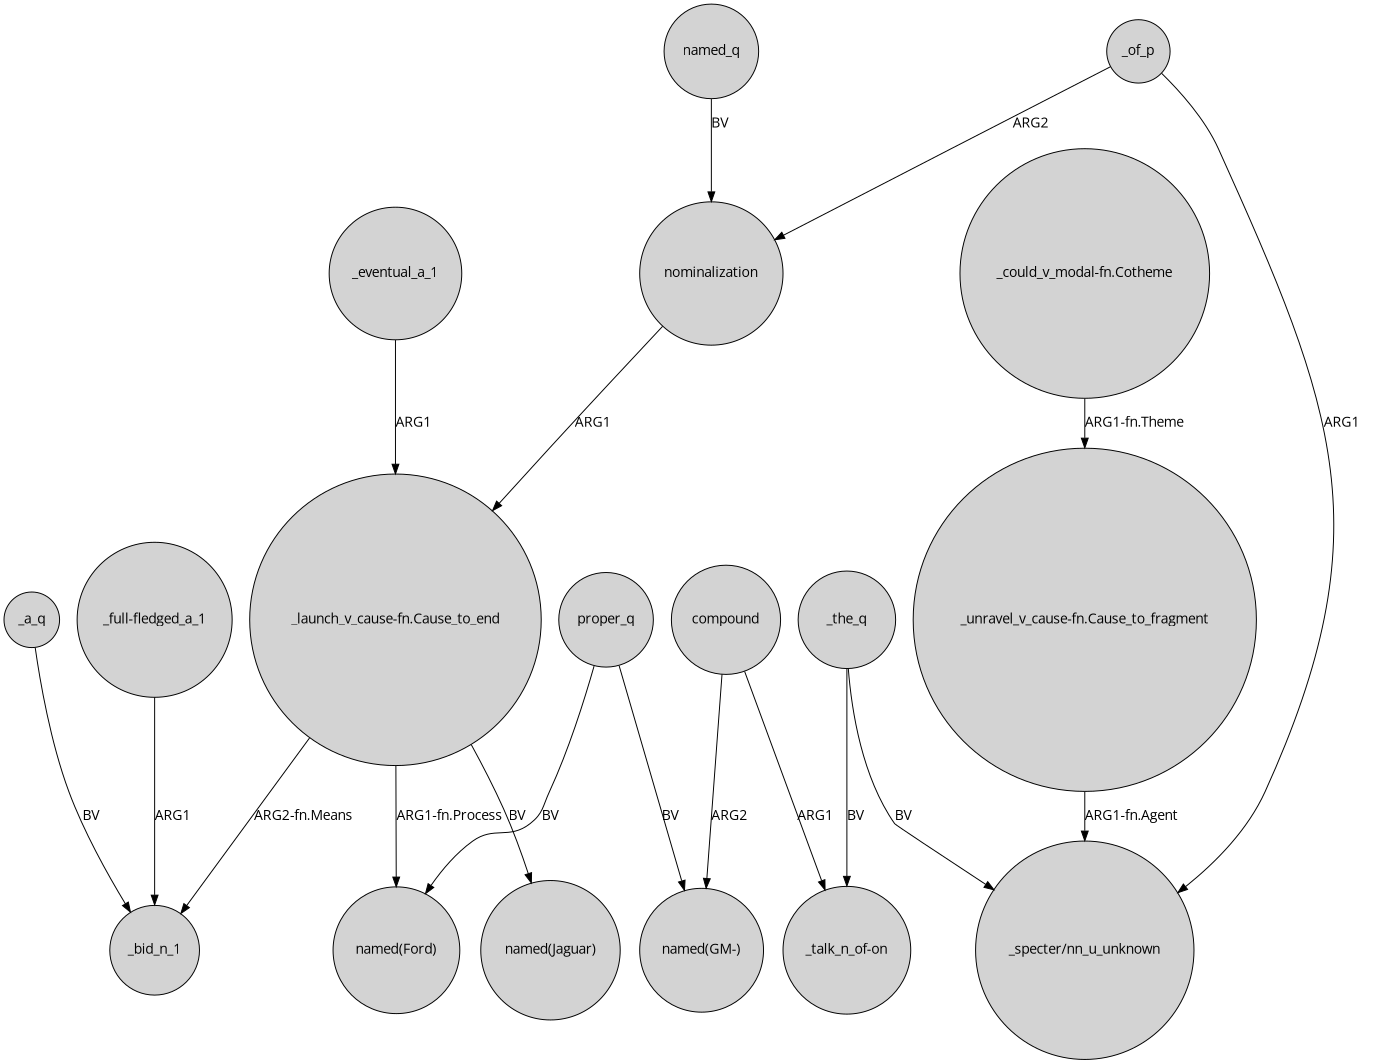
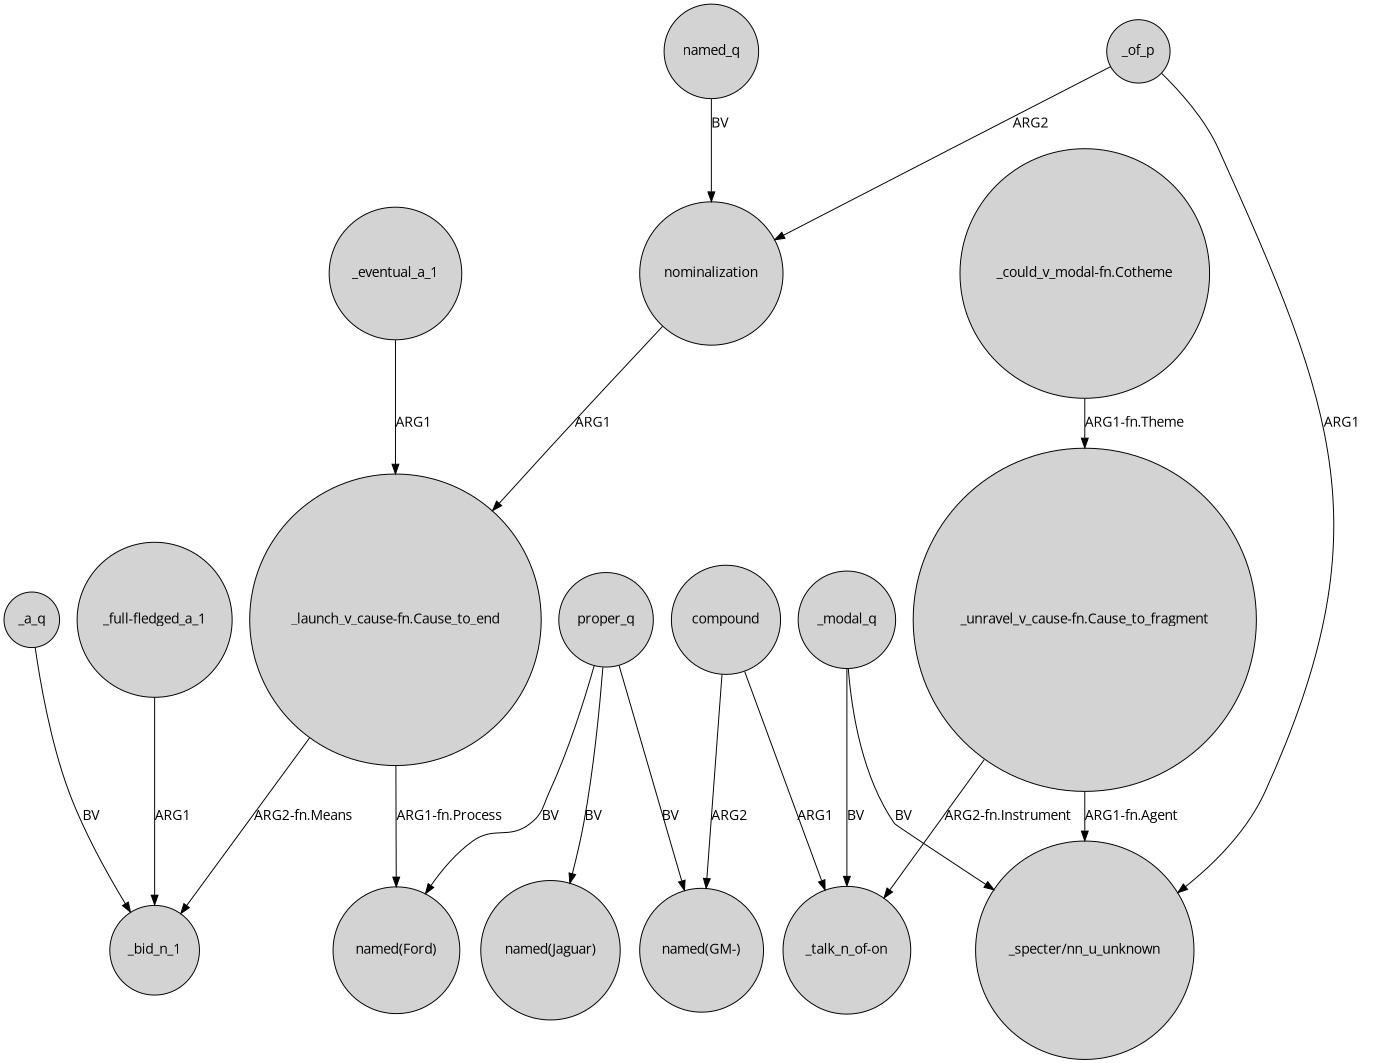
node "_the_q": label "_the_q" -> "_modal_q"
edge "_launch_v_cause-fn.Cause_to_end" -> "named(Jaguar)": now "proper_q" -> "named(Jaguar)"
edge "_unravel_v_cause-fn.Cause_to_fragment" -> "_talk_n_of-on": added, label "ARG2-fn.Instrument"
